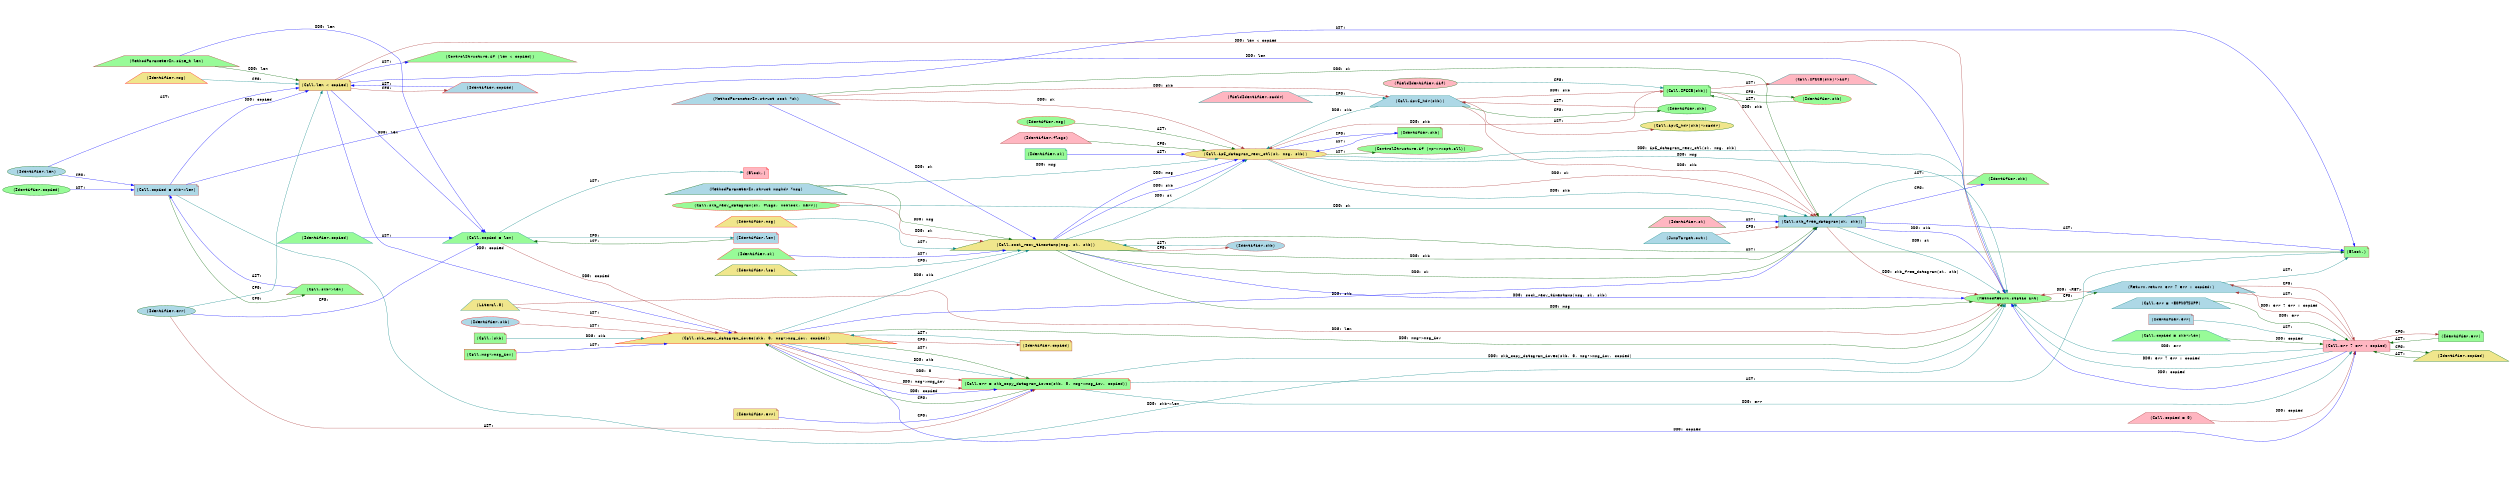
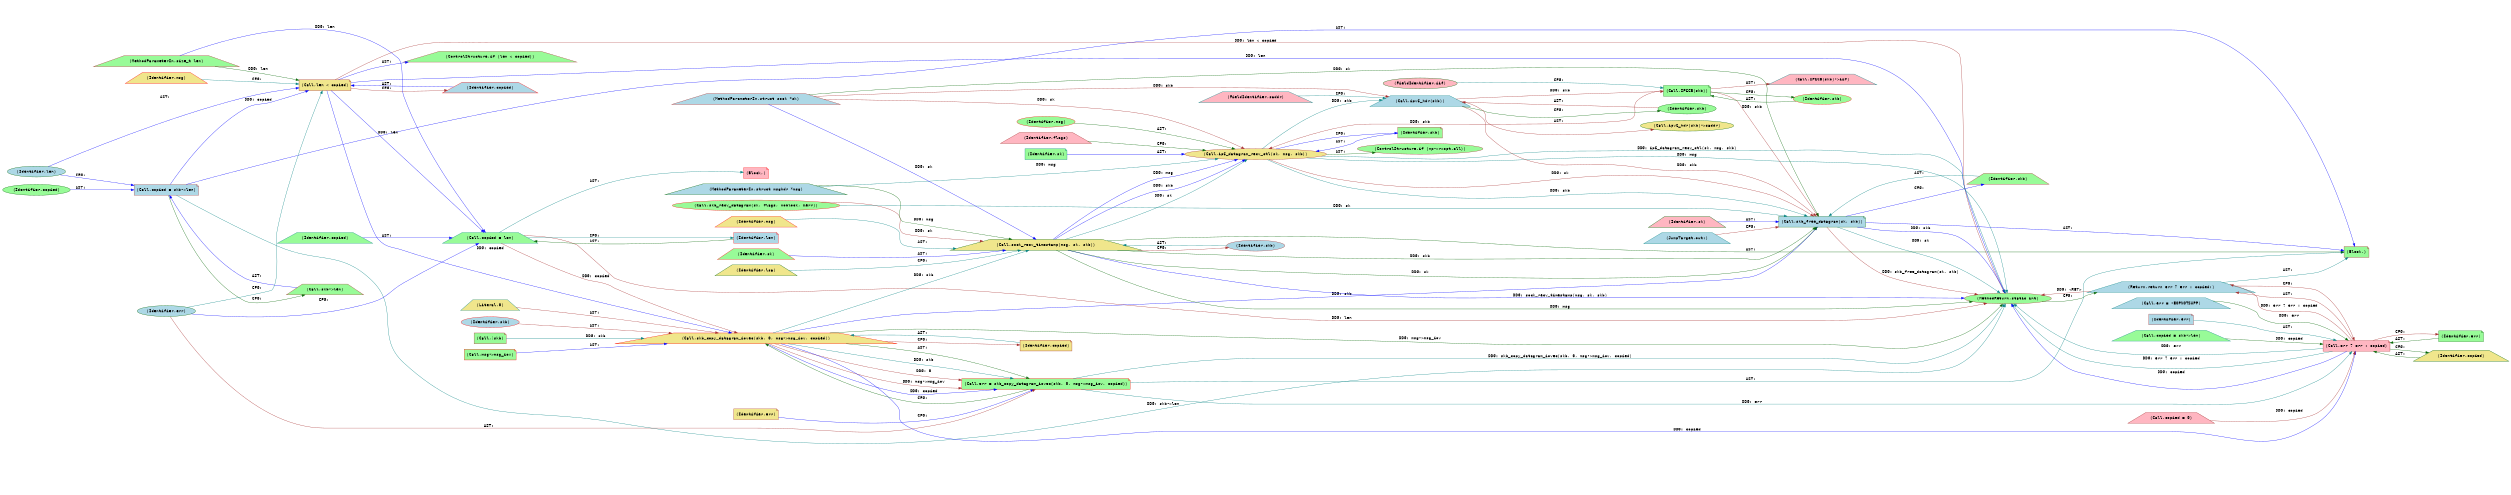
edge "(Call,ipv6_hdr(skb))" -> "(Call,ip6_datagram_recv_ctl(sk, msg, skb))": reversed
edge "(Literal,0)" -> "(MethodReturn,static int)": now "(Call,copied = len)" -> "(MethodReturn,static int)"
